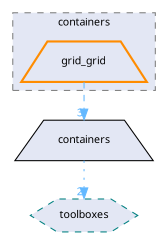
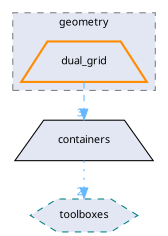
cluster "containers": label "containers" -> "geometry"
node "grid_grid": label "grid_grid" -> "dual_grid"
